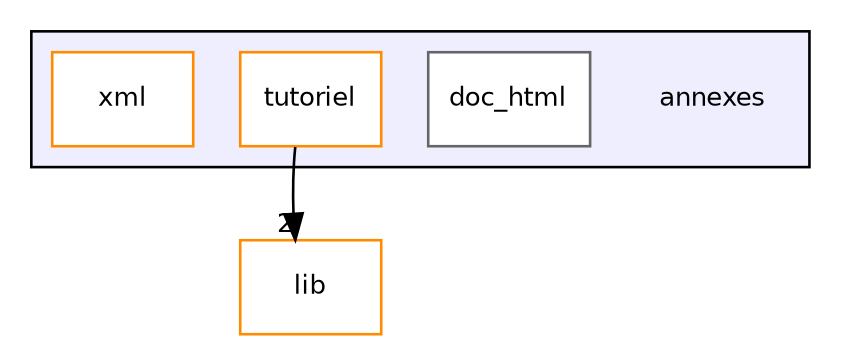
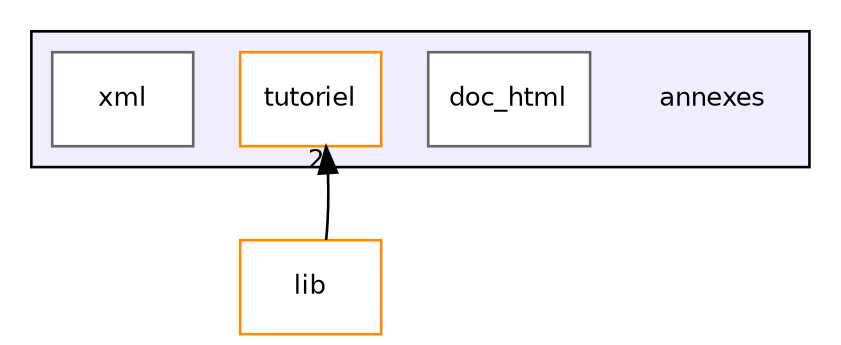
node "xml": color darkorange -> gray40
edge "tutoriel" -> "lib": reversed
